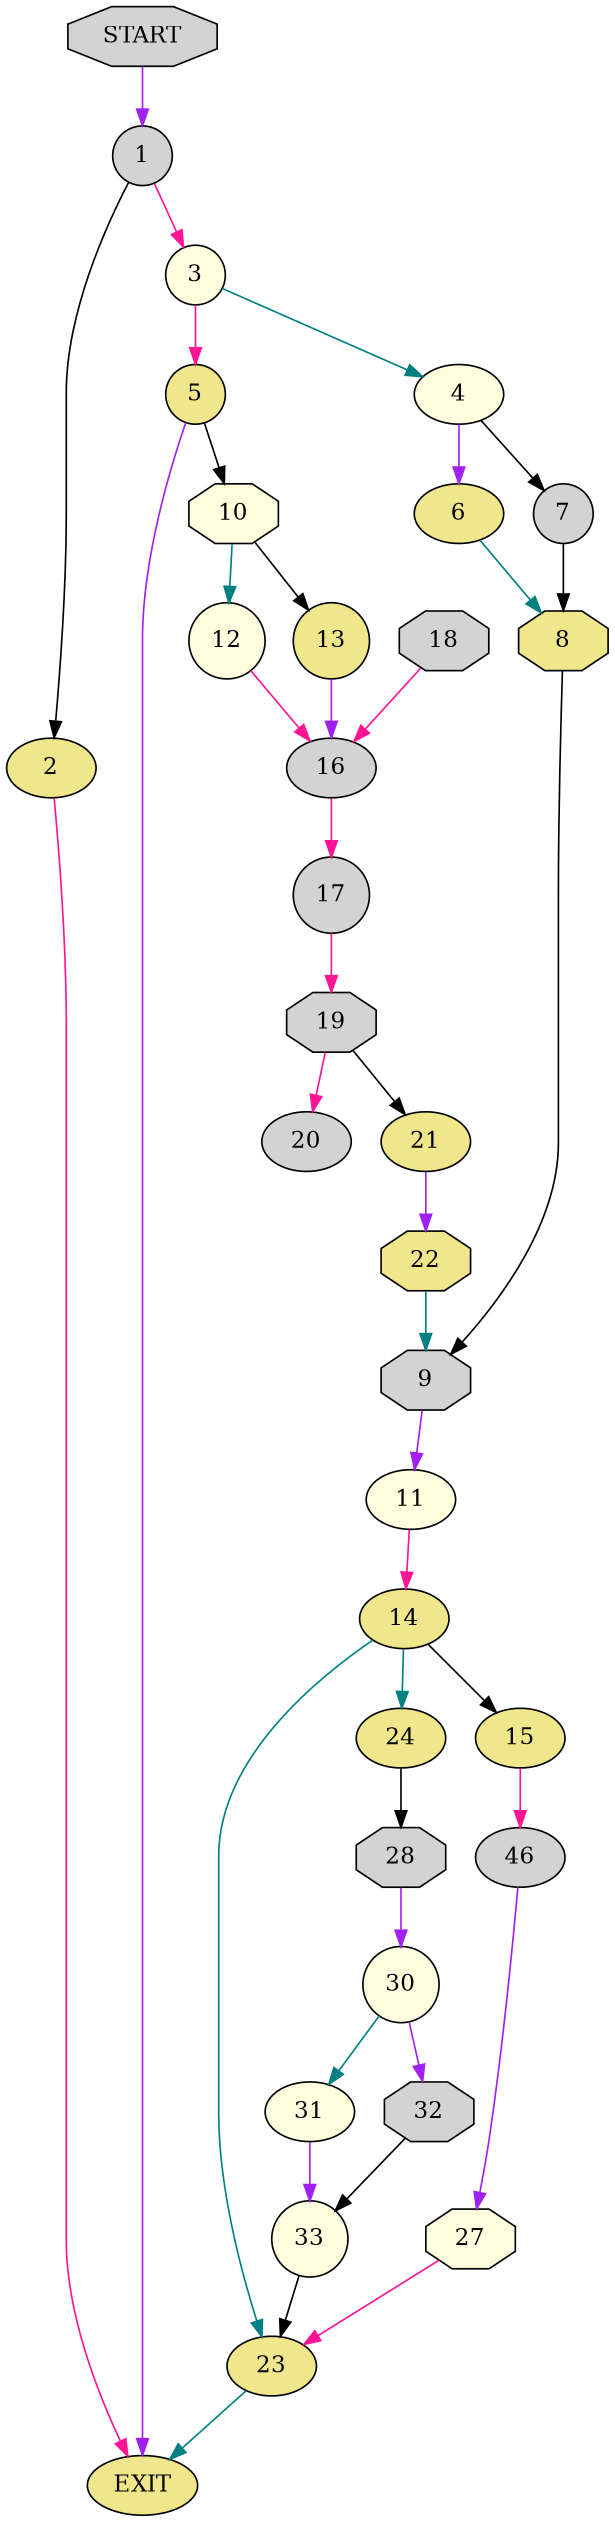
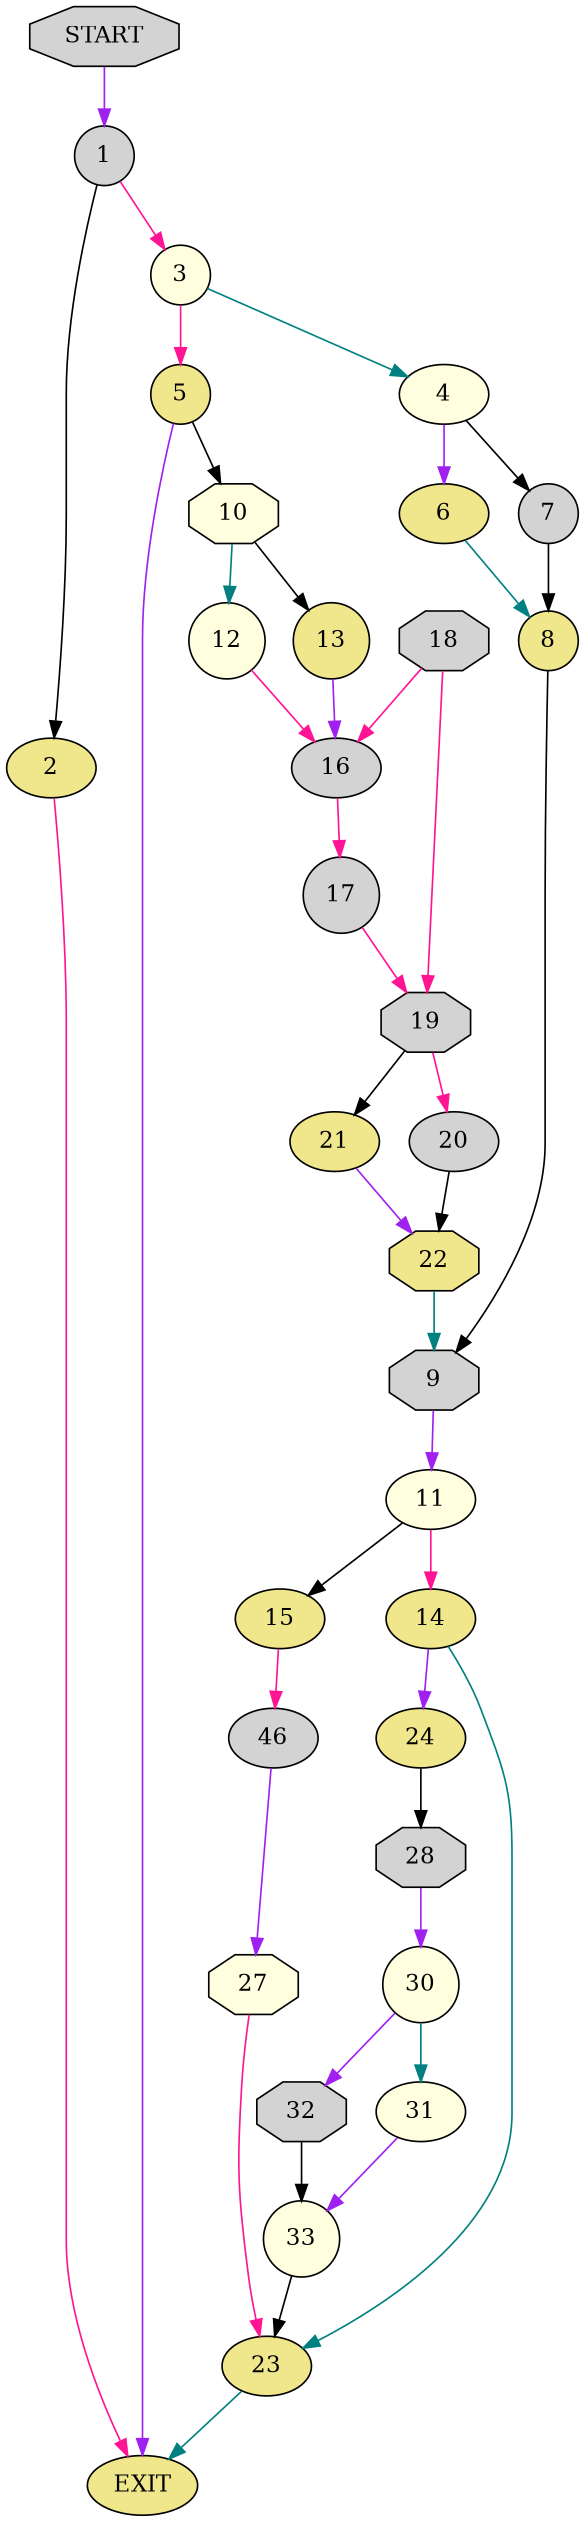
node "8": shape octagon -> circle
edge "18" -> "19": added
edge "20" -> "22": added
edge "14" -> "24": color teal -> purple
edge "14" -> "15": now "11" -> "15"
